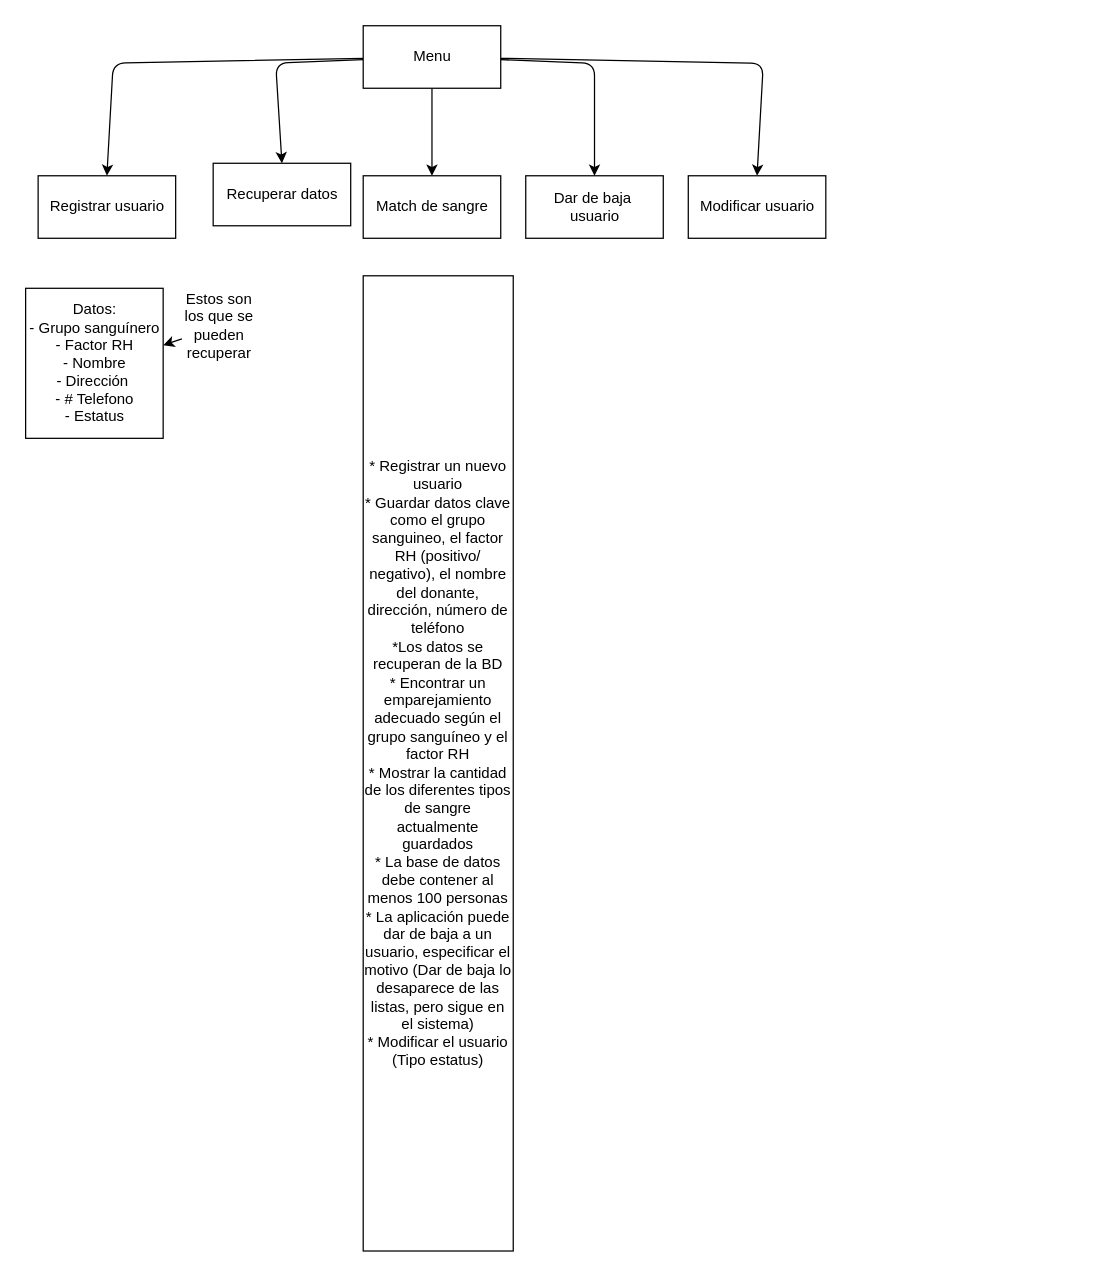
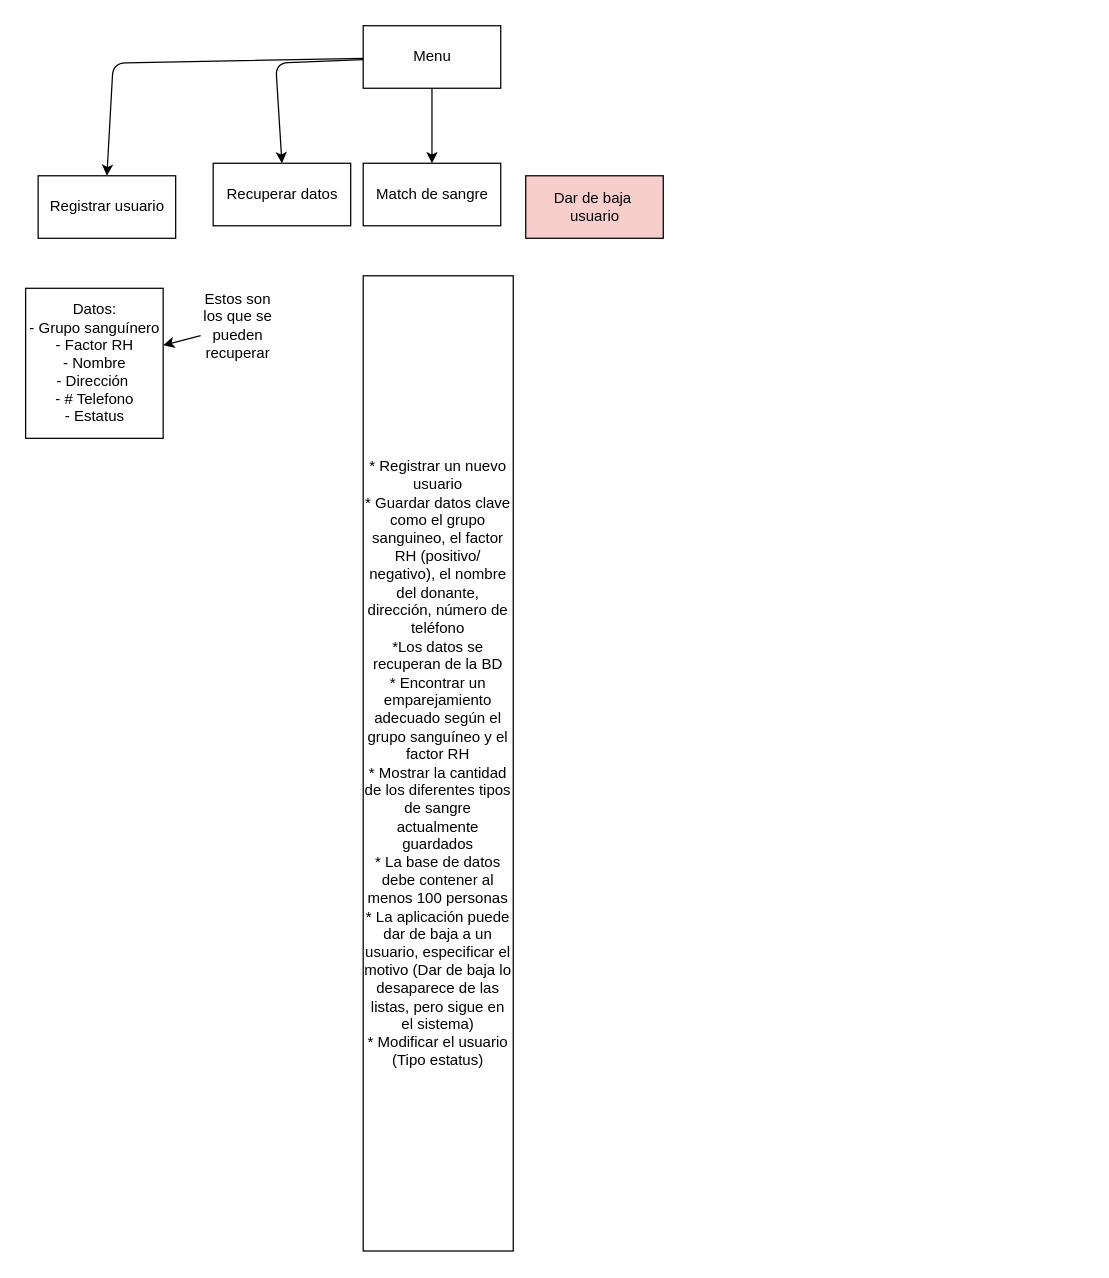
edge "Menu" -> "Modificar usuario": removed
edge "Menu" -> "Dar de baja usuario": removed
node "Match de sangre": moved (432, 207) -> (432, 194)
node "Dar de baja usuario": fillcolor #ffffff -> #f8cecc
node "Modificar usuario": removed
node "Estos son los que se pueden recuperar": moved (219, 326) -> (238, 326)
